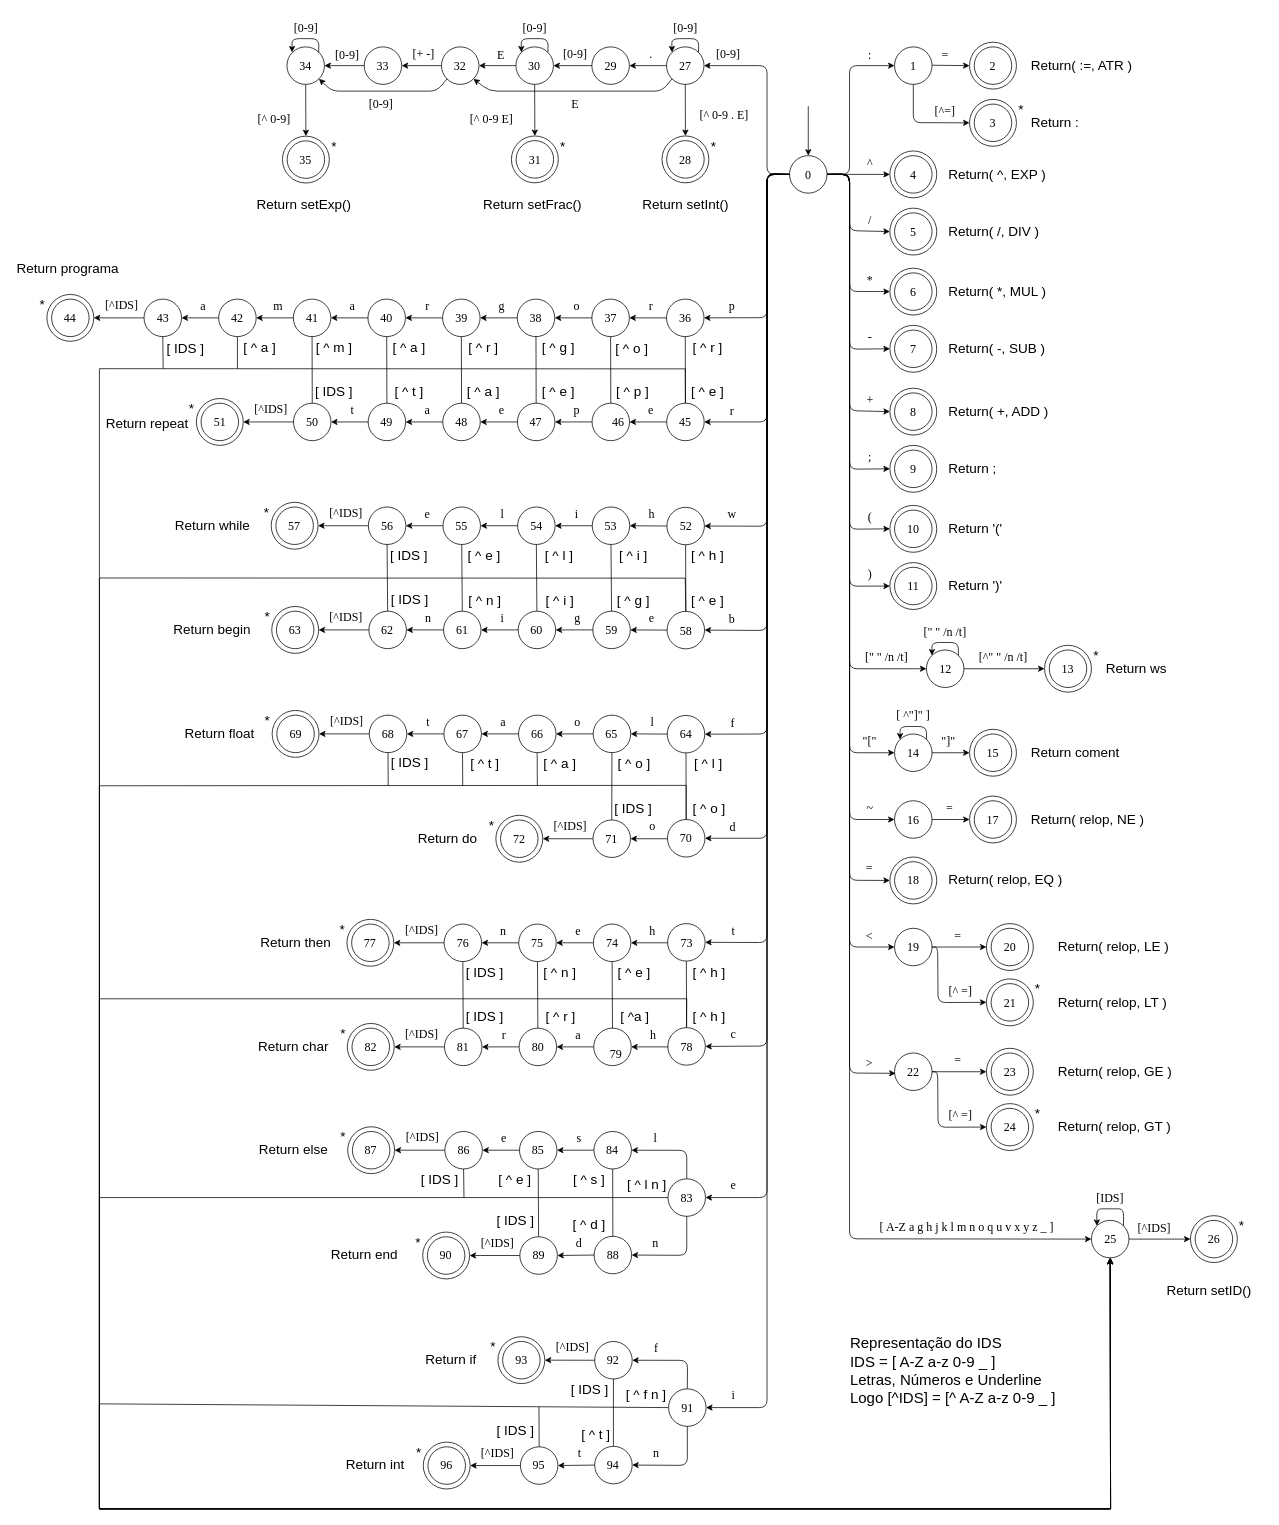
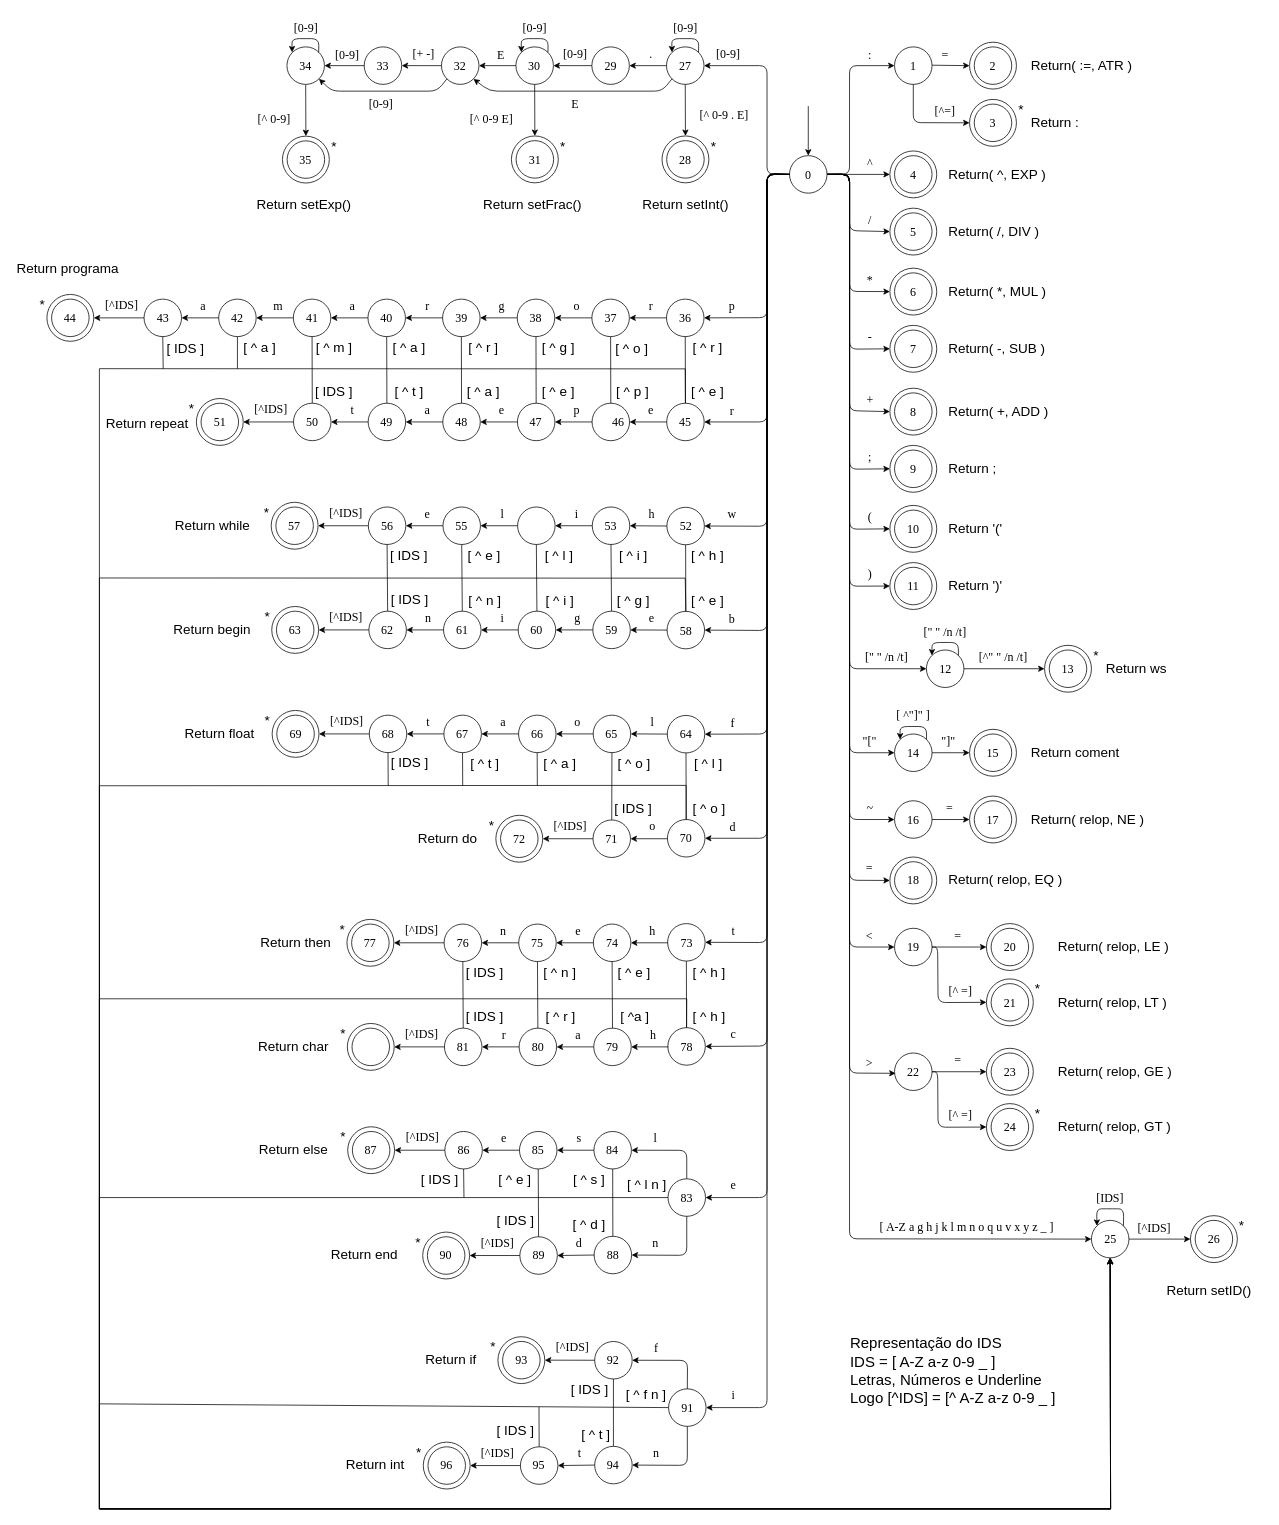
node "54": removed
node "82": removed
node "79": moved (616, 1054) -> (612, 1047)
